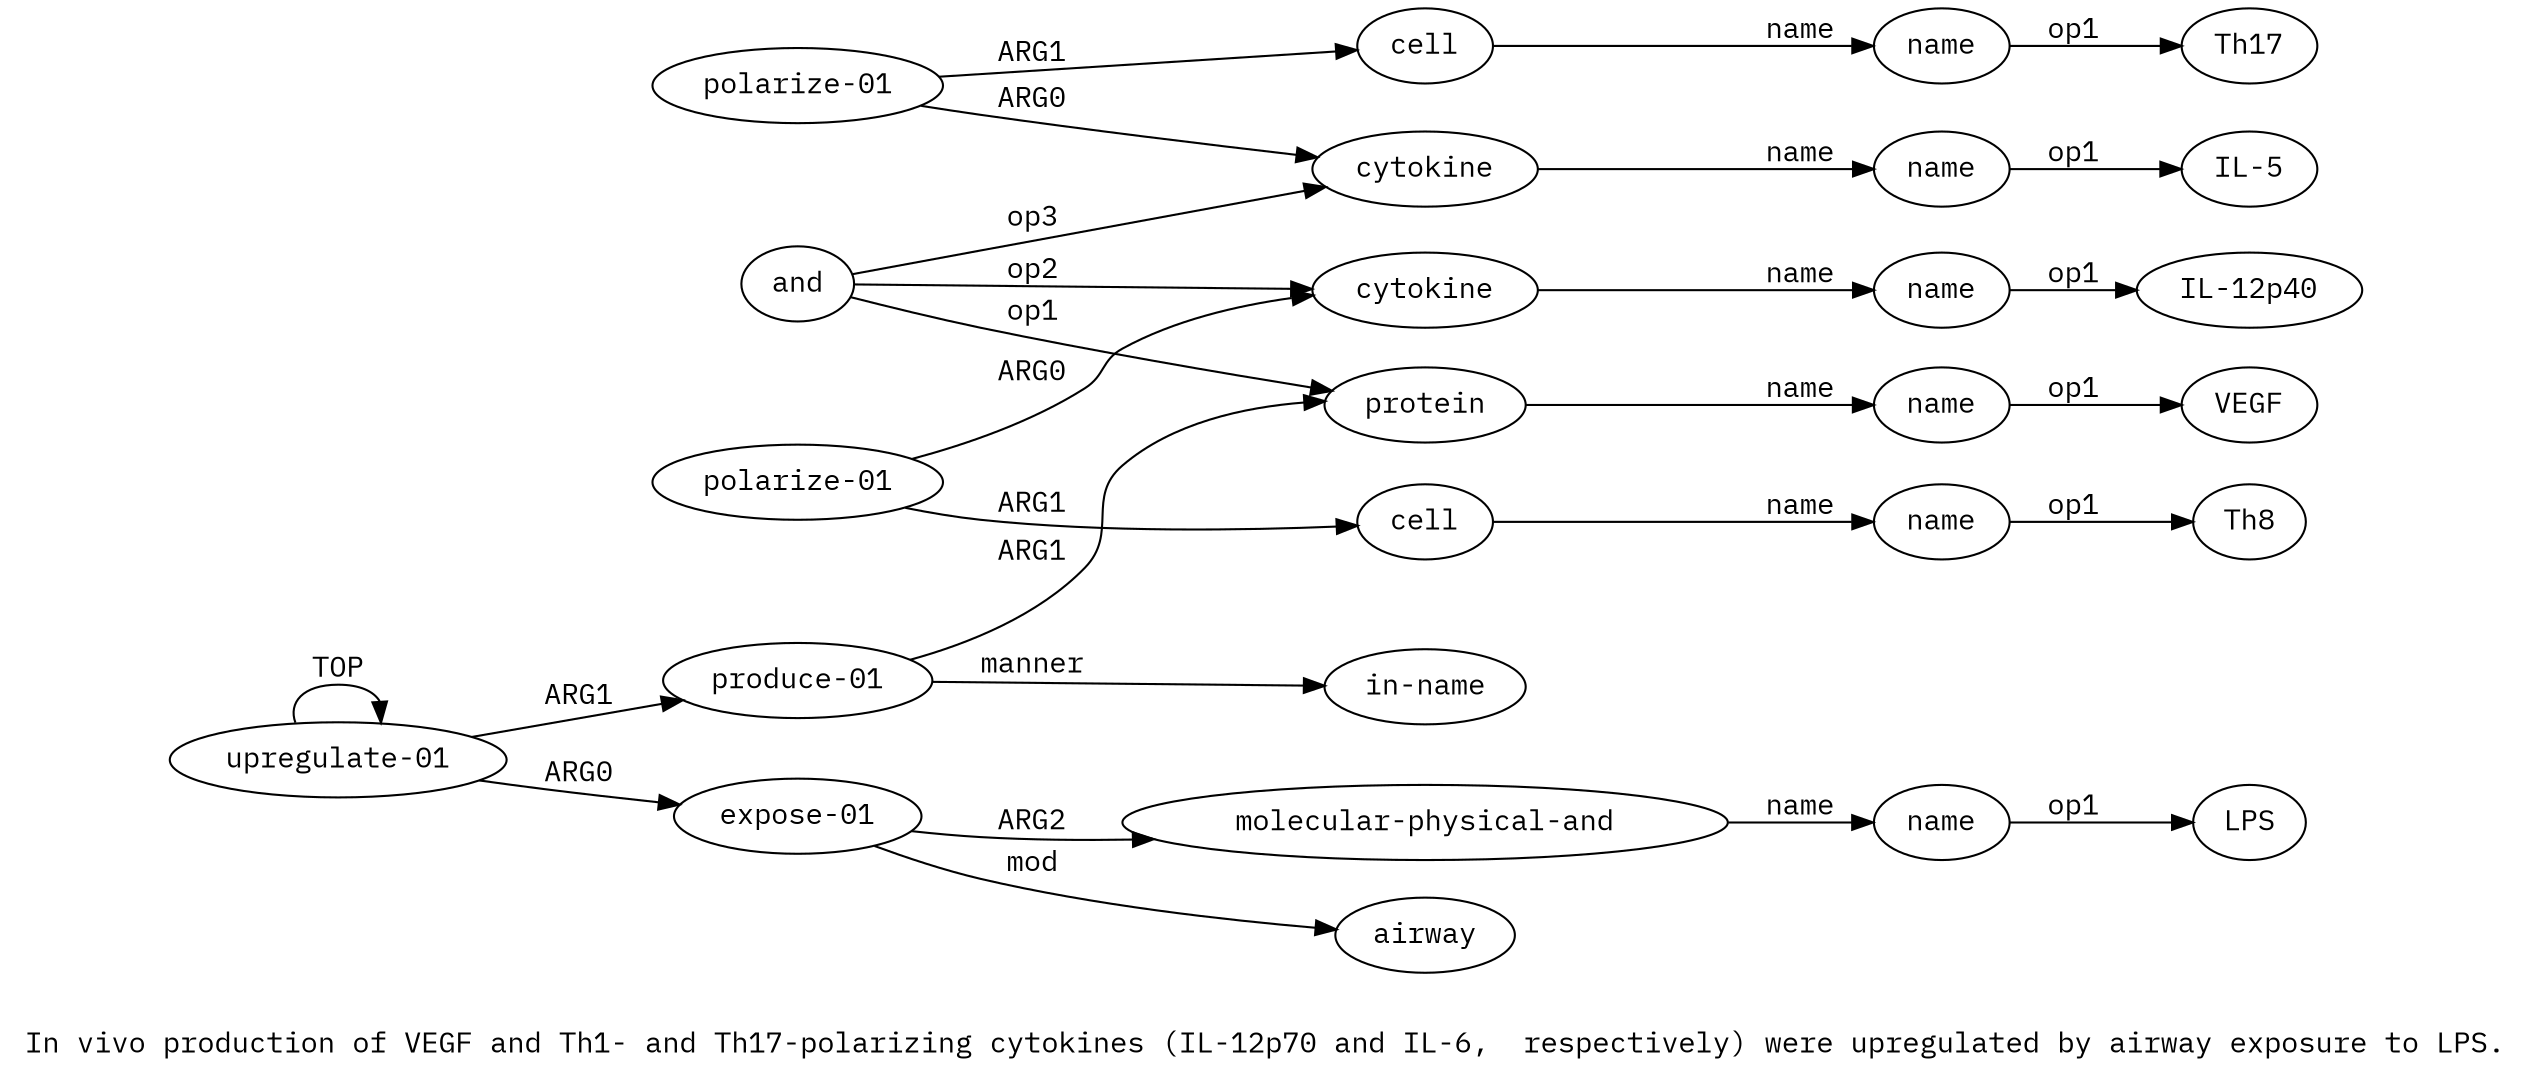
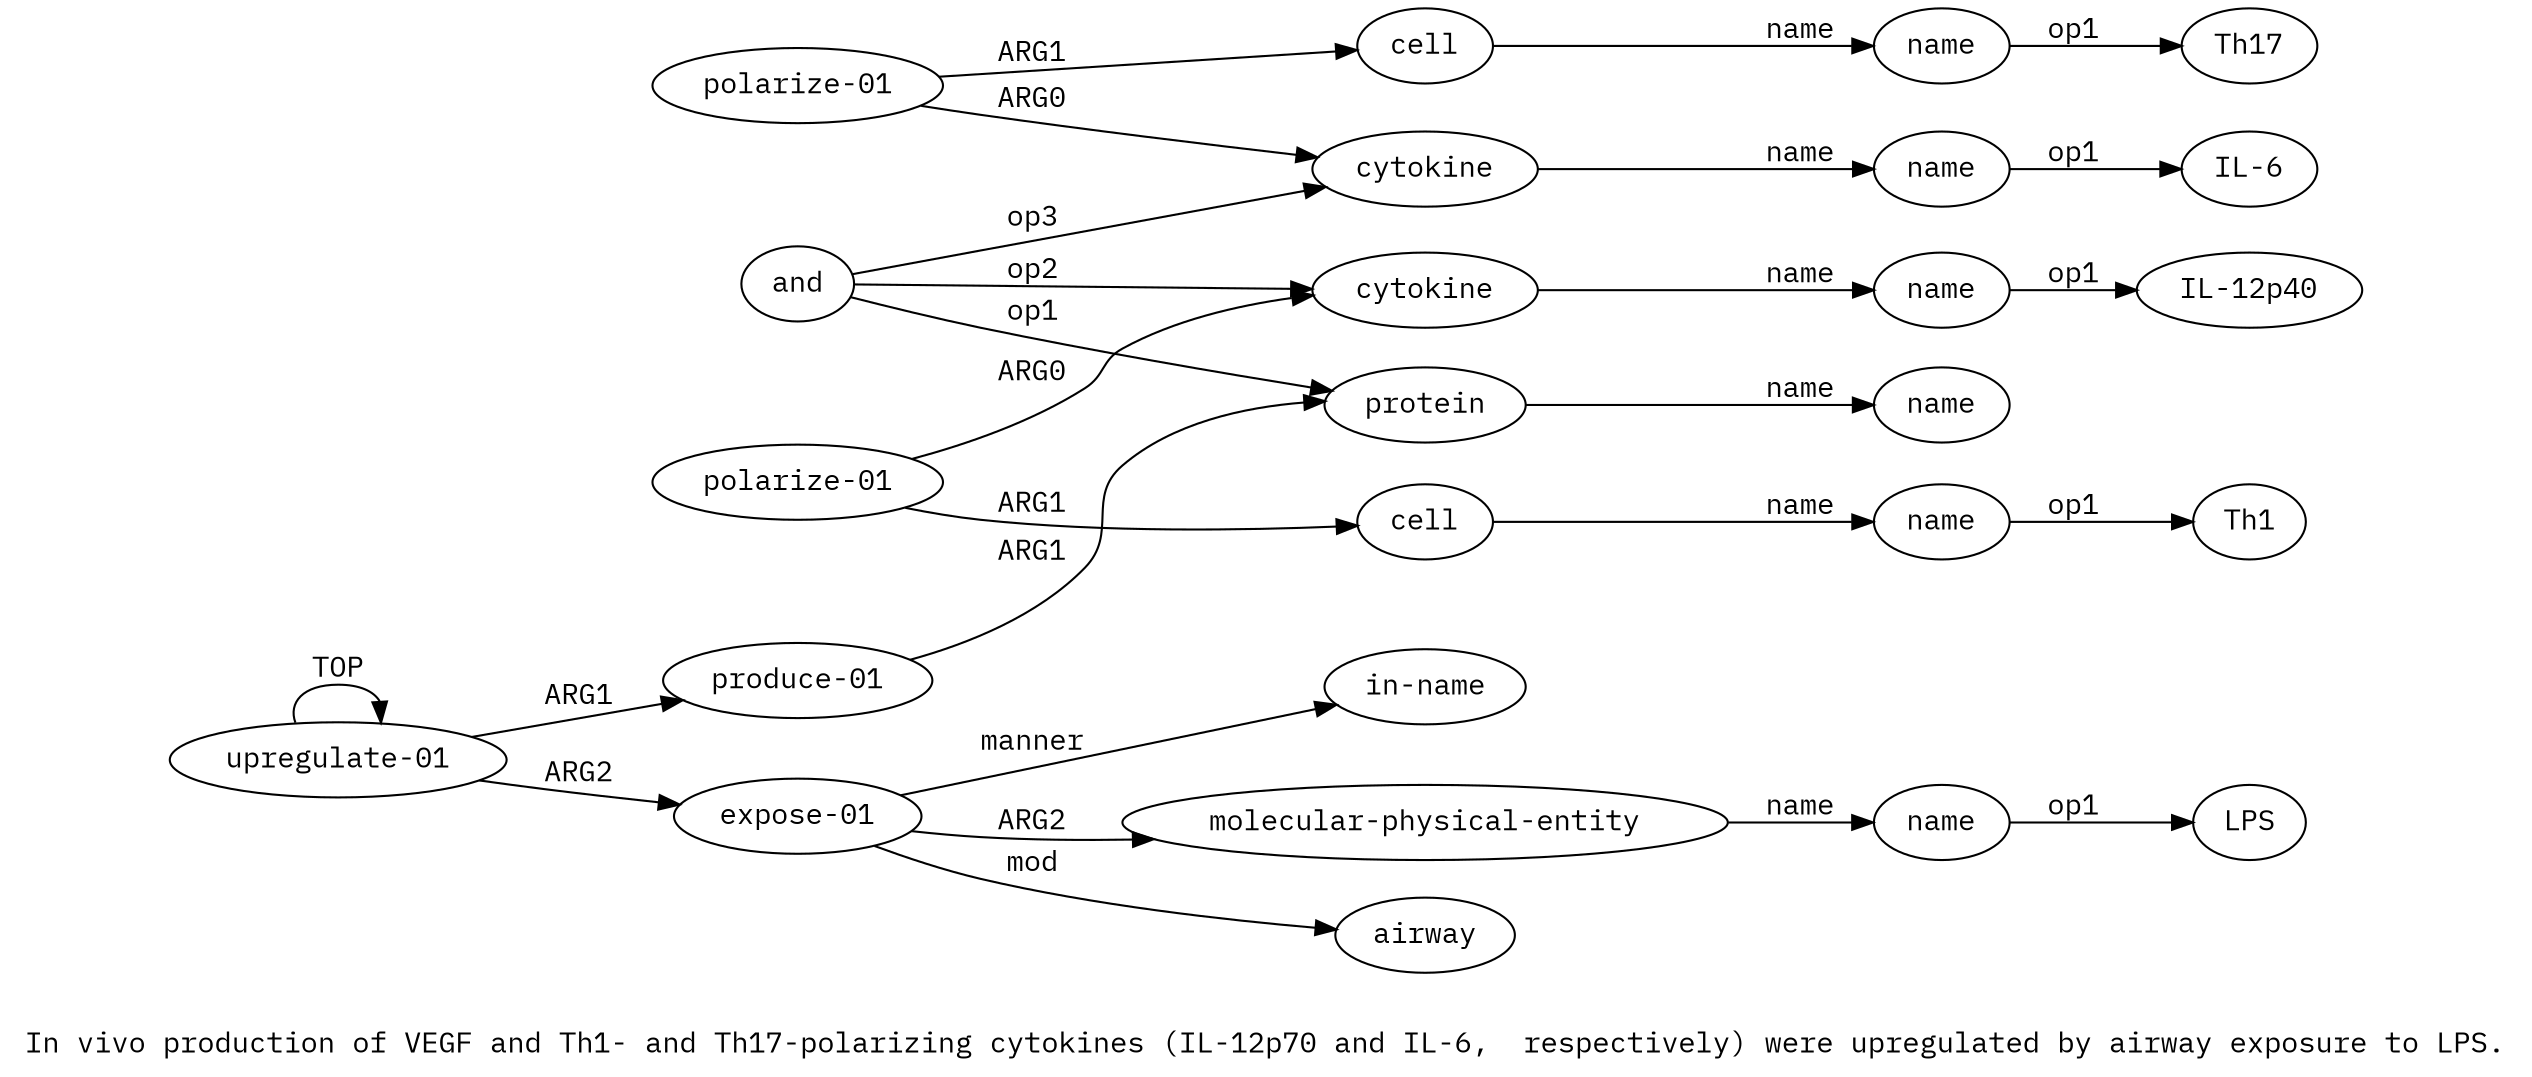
node "IL-5": label "IL-5" -> "IL-6"
node "VEGF": removed
node "Th8": label "Th8" -> "Th1"
edge "produce-01" -> "in-name": now "expose-01" -> "in-name"
edge "upregulate-01" -> "expose-01": label "ARG0" -> "ARG2"
node "molecular-physical-and": label "molecular-physical-and" -> "molecular-physical-entity"
